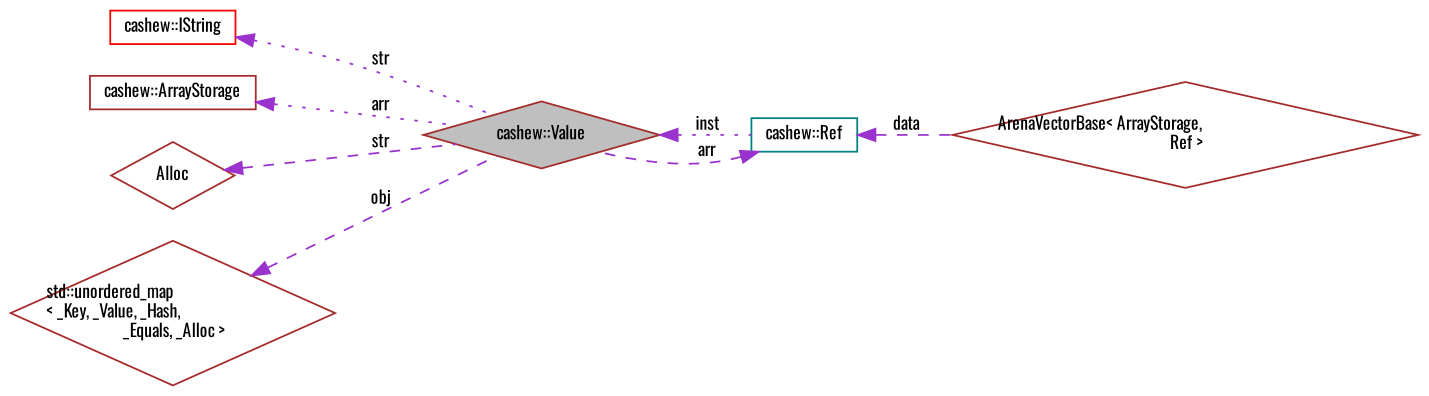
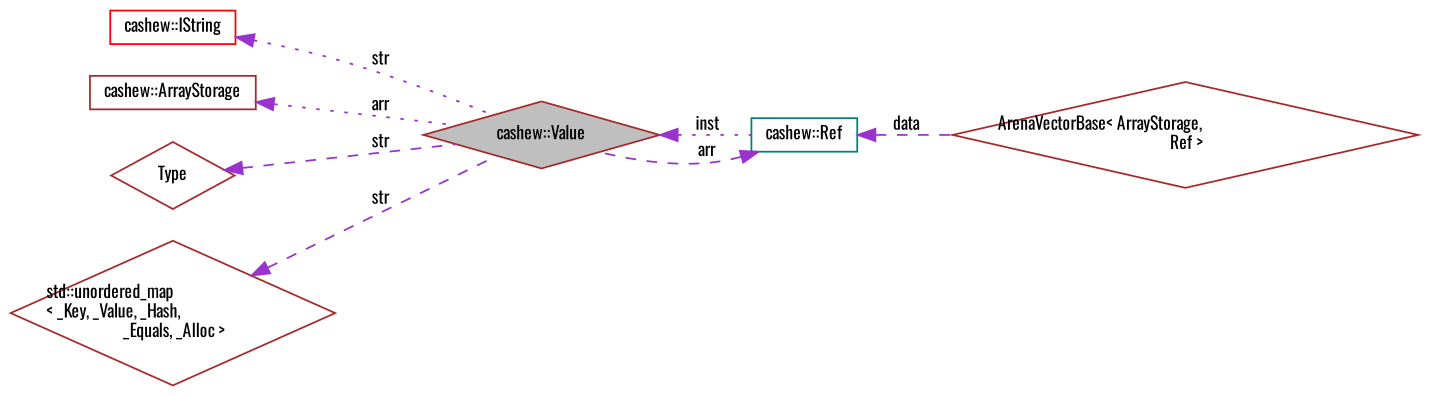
node "Alloc": label "Alloc" -> "Type"
edge "cashew::Value" -> "std::unordered_map < _Key, _Value, _Hash, _Equals, _Alloc >": label " obj" -> " str"
